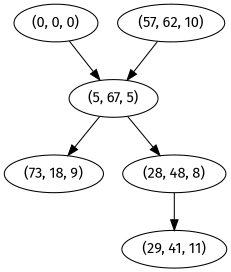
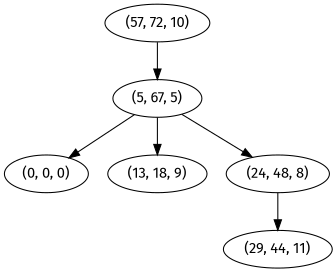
node "(57, 62, 10)": label "(57, 62, 10)" -> "(57, 72, 10)"
edge "(0, 0, 0)" -> "(5, 67, 5)": reversed
node "(73, 18, 9)": label "(73, 18, 9)" -> "(13, 18, 9)"
node "(28, 48, 8)": label "(28, 48, 8)" -> "(24, 48, 8)"
node "(29, 41, 11)": label "(29, 41, 11)" -> "(29, 44, 11)"
